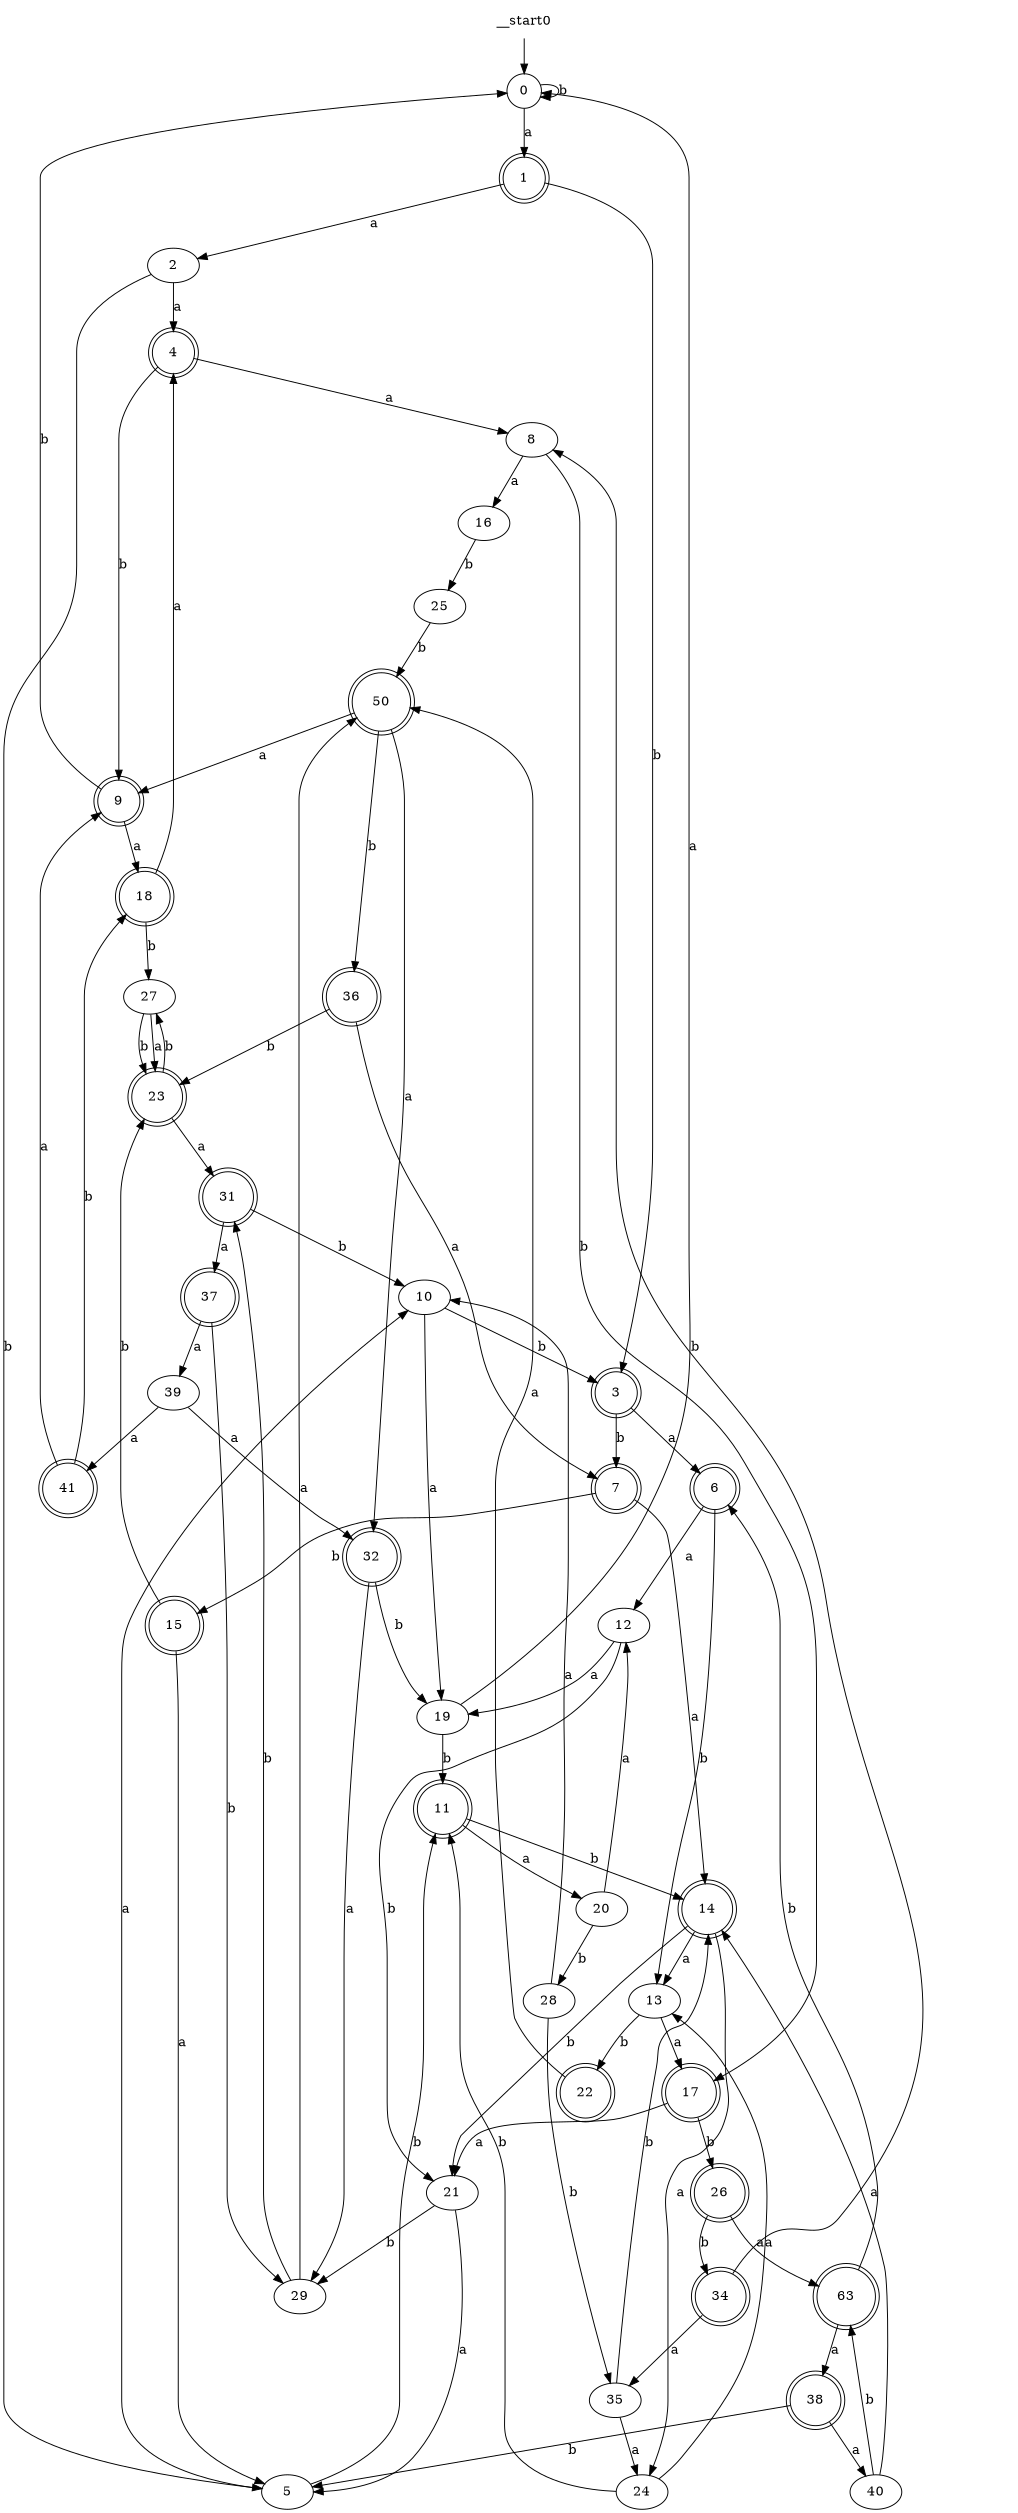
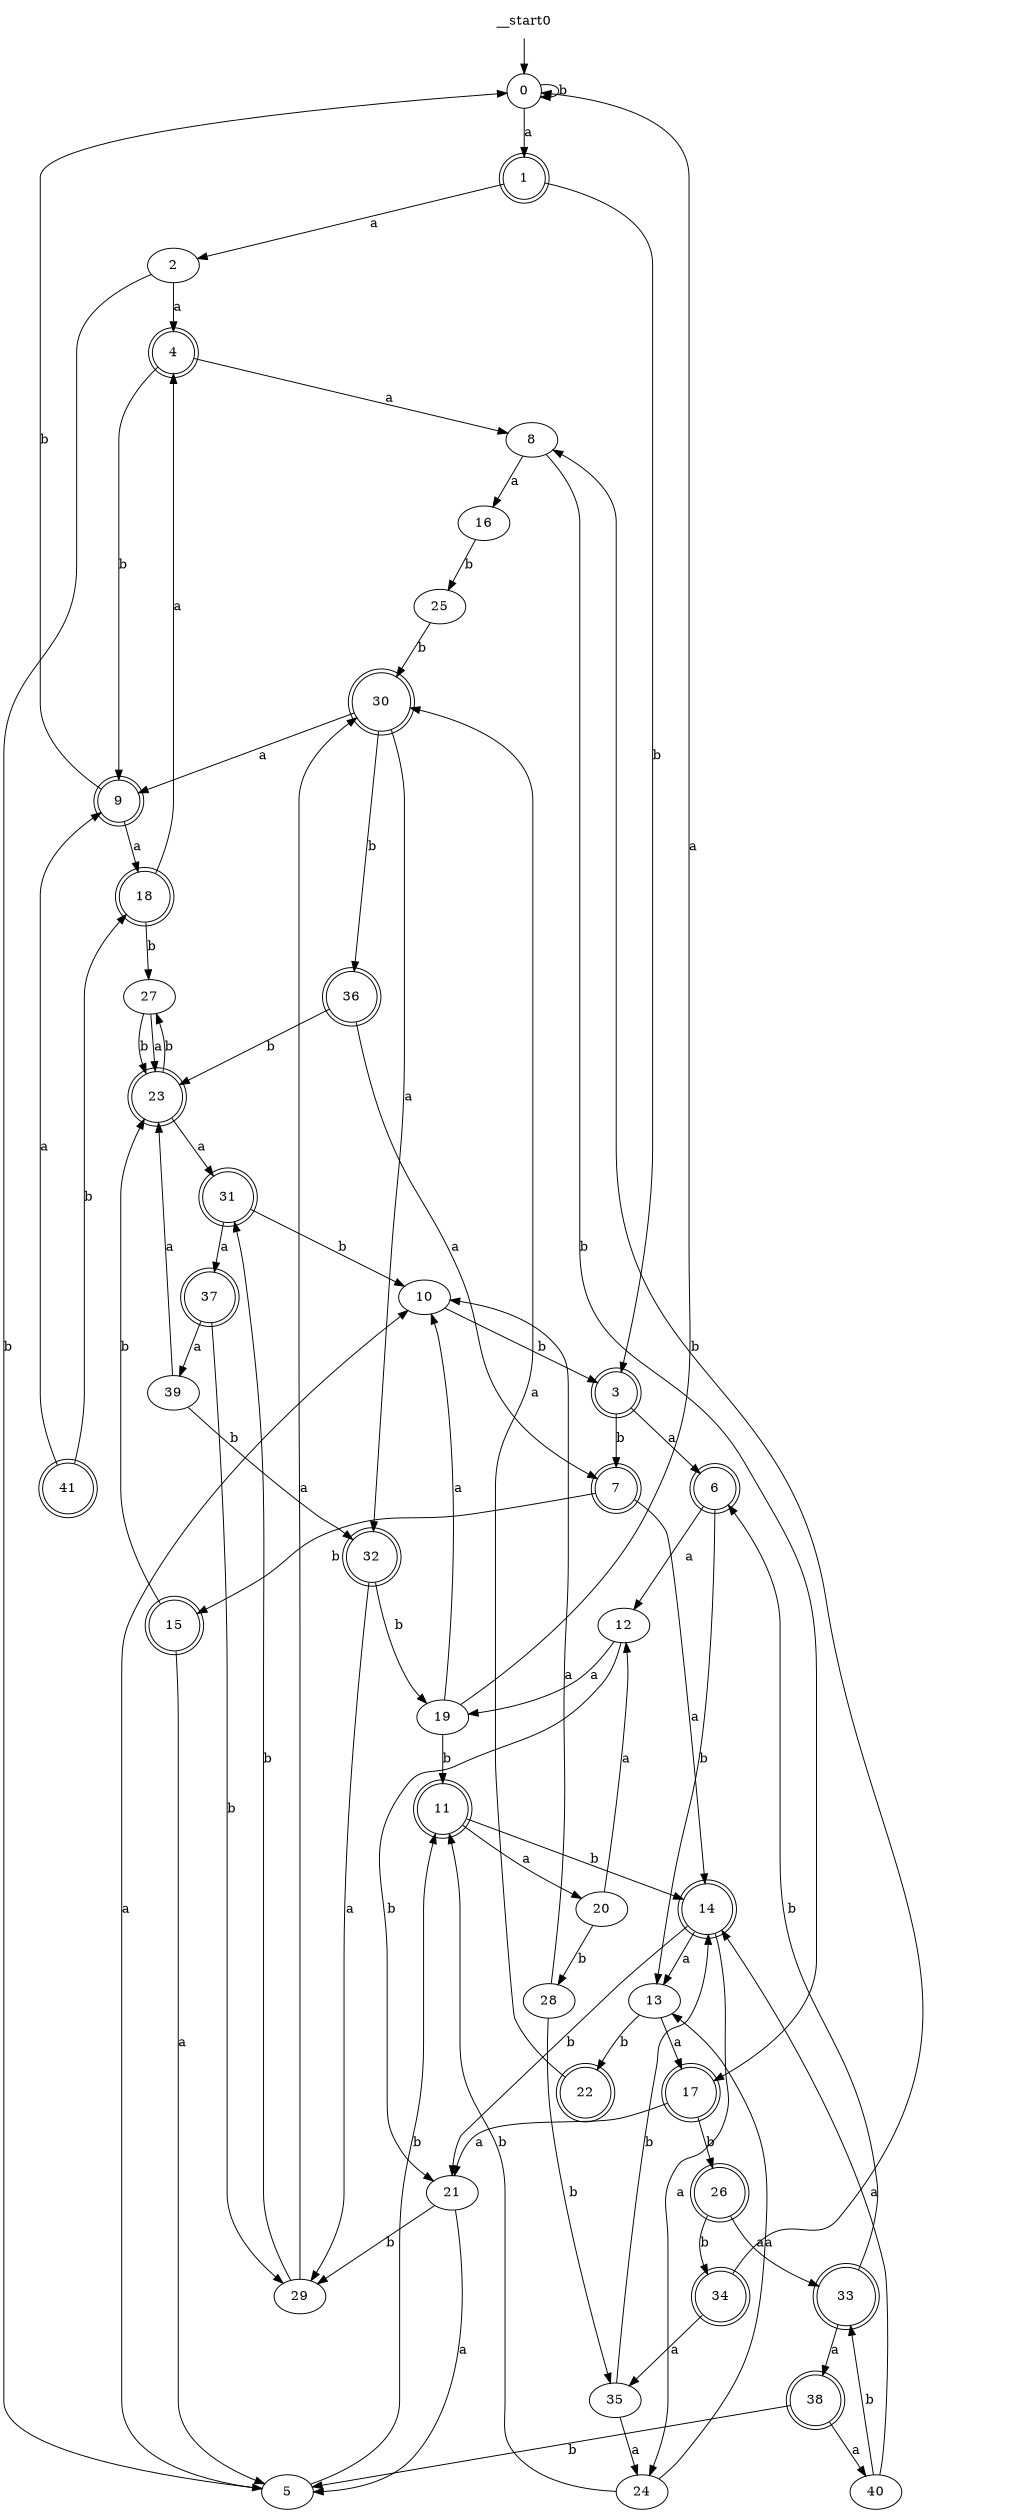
node "50": label "50" -> "30"
edge "39" -> "41": now "39" -> "23"
edge "39" -> "32": label "a" -> "b"
edge "10" -> "19": reversed
node "63": label "63" -> "33"
